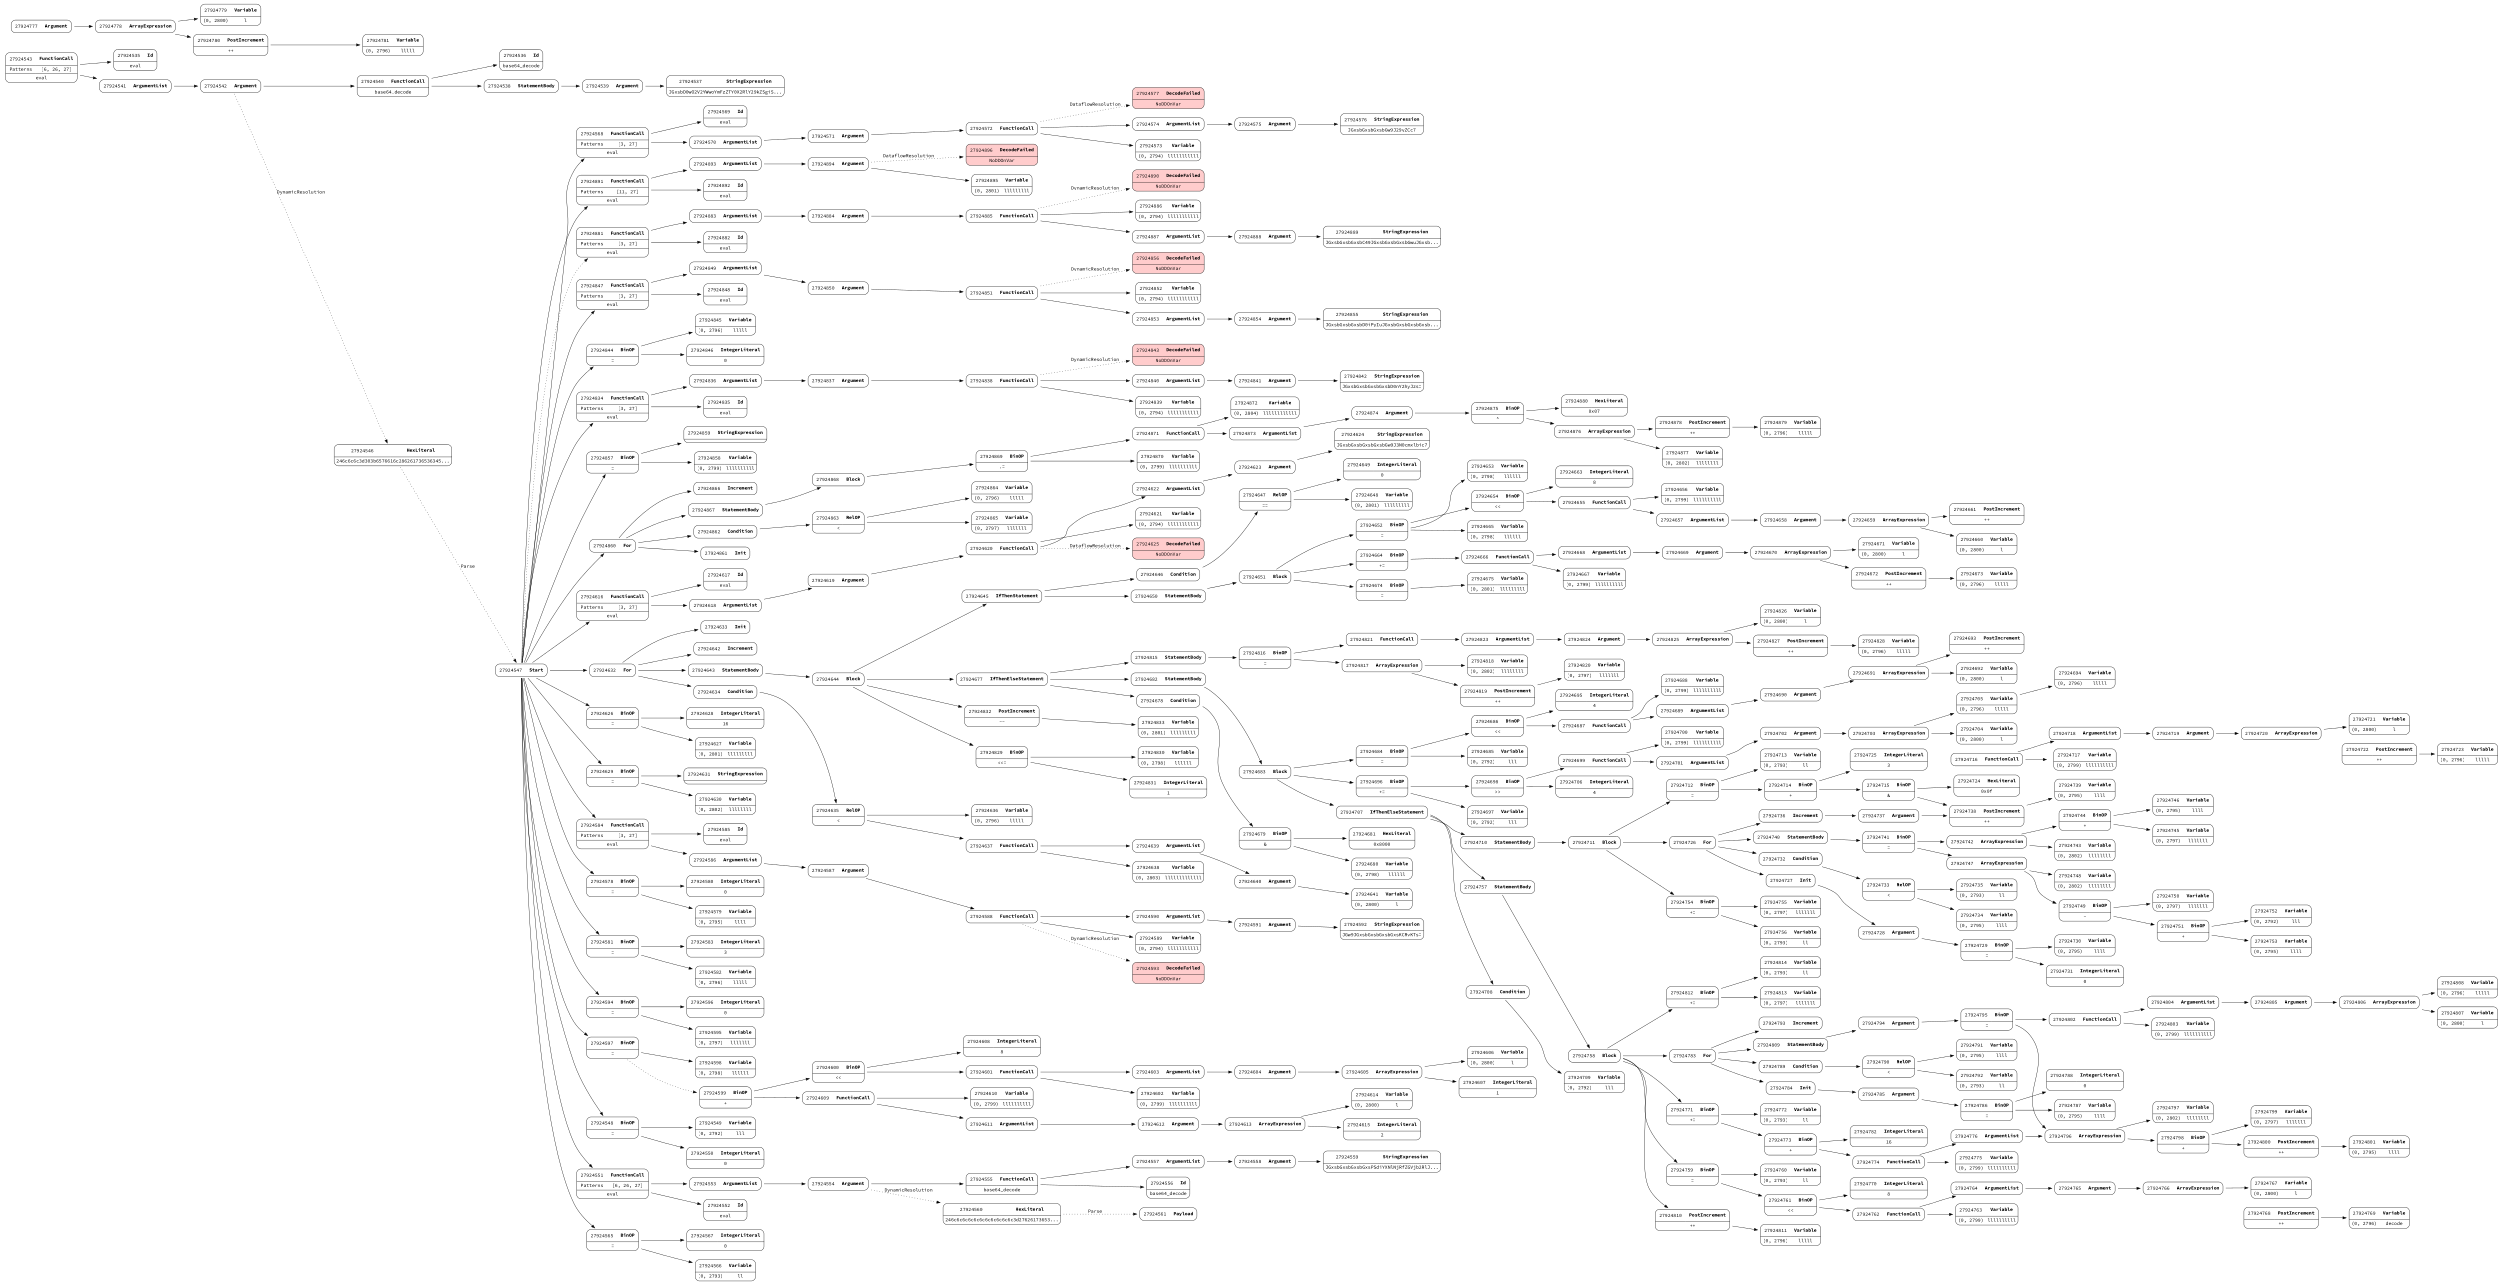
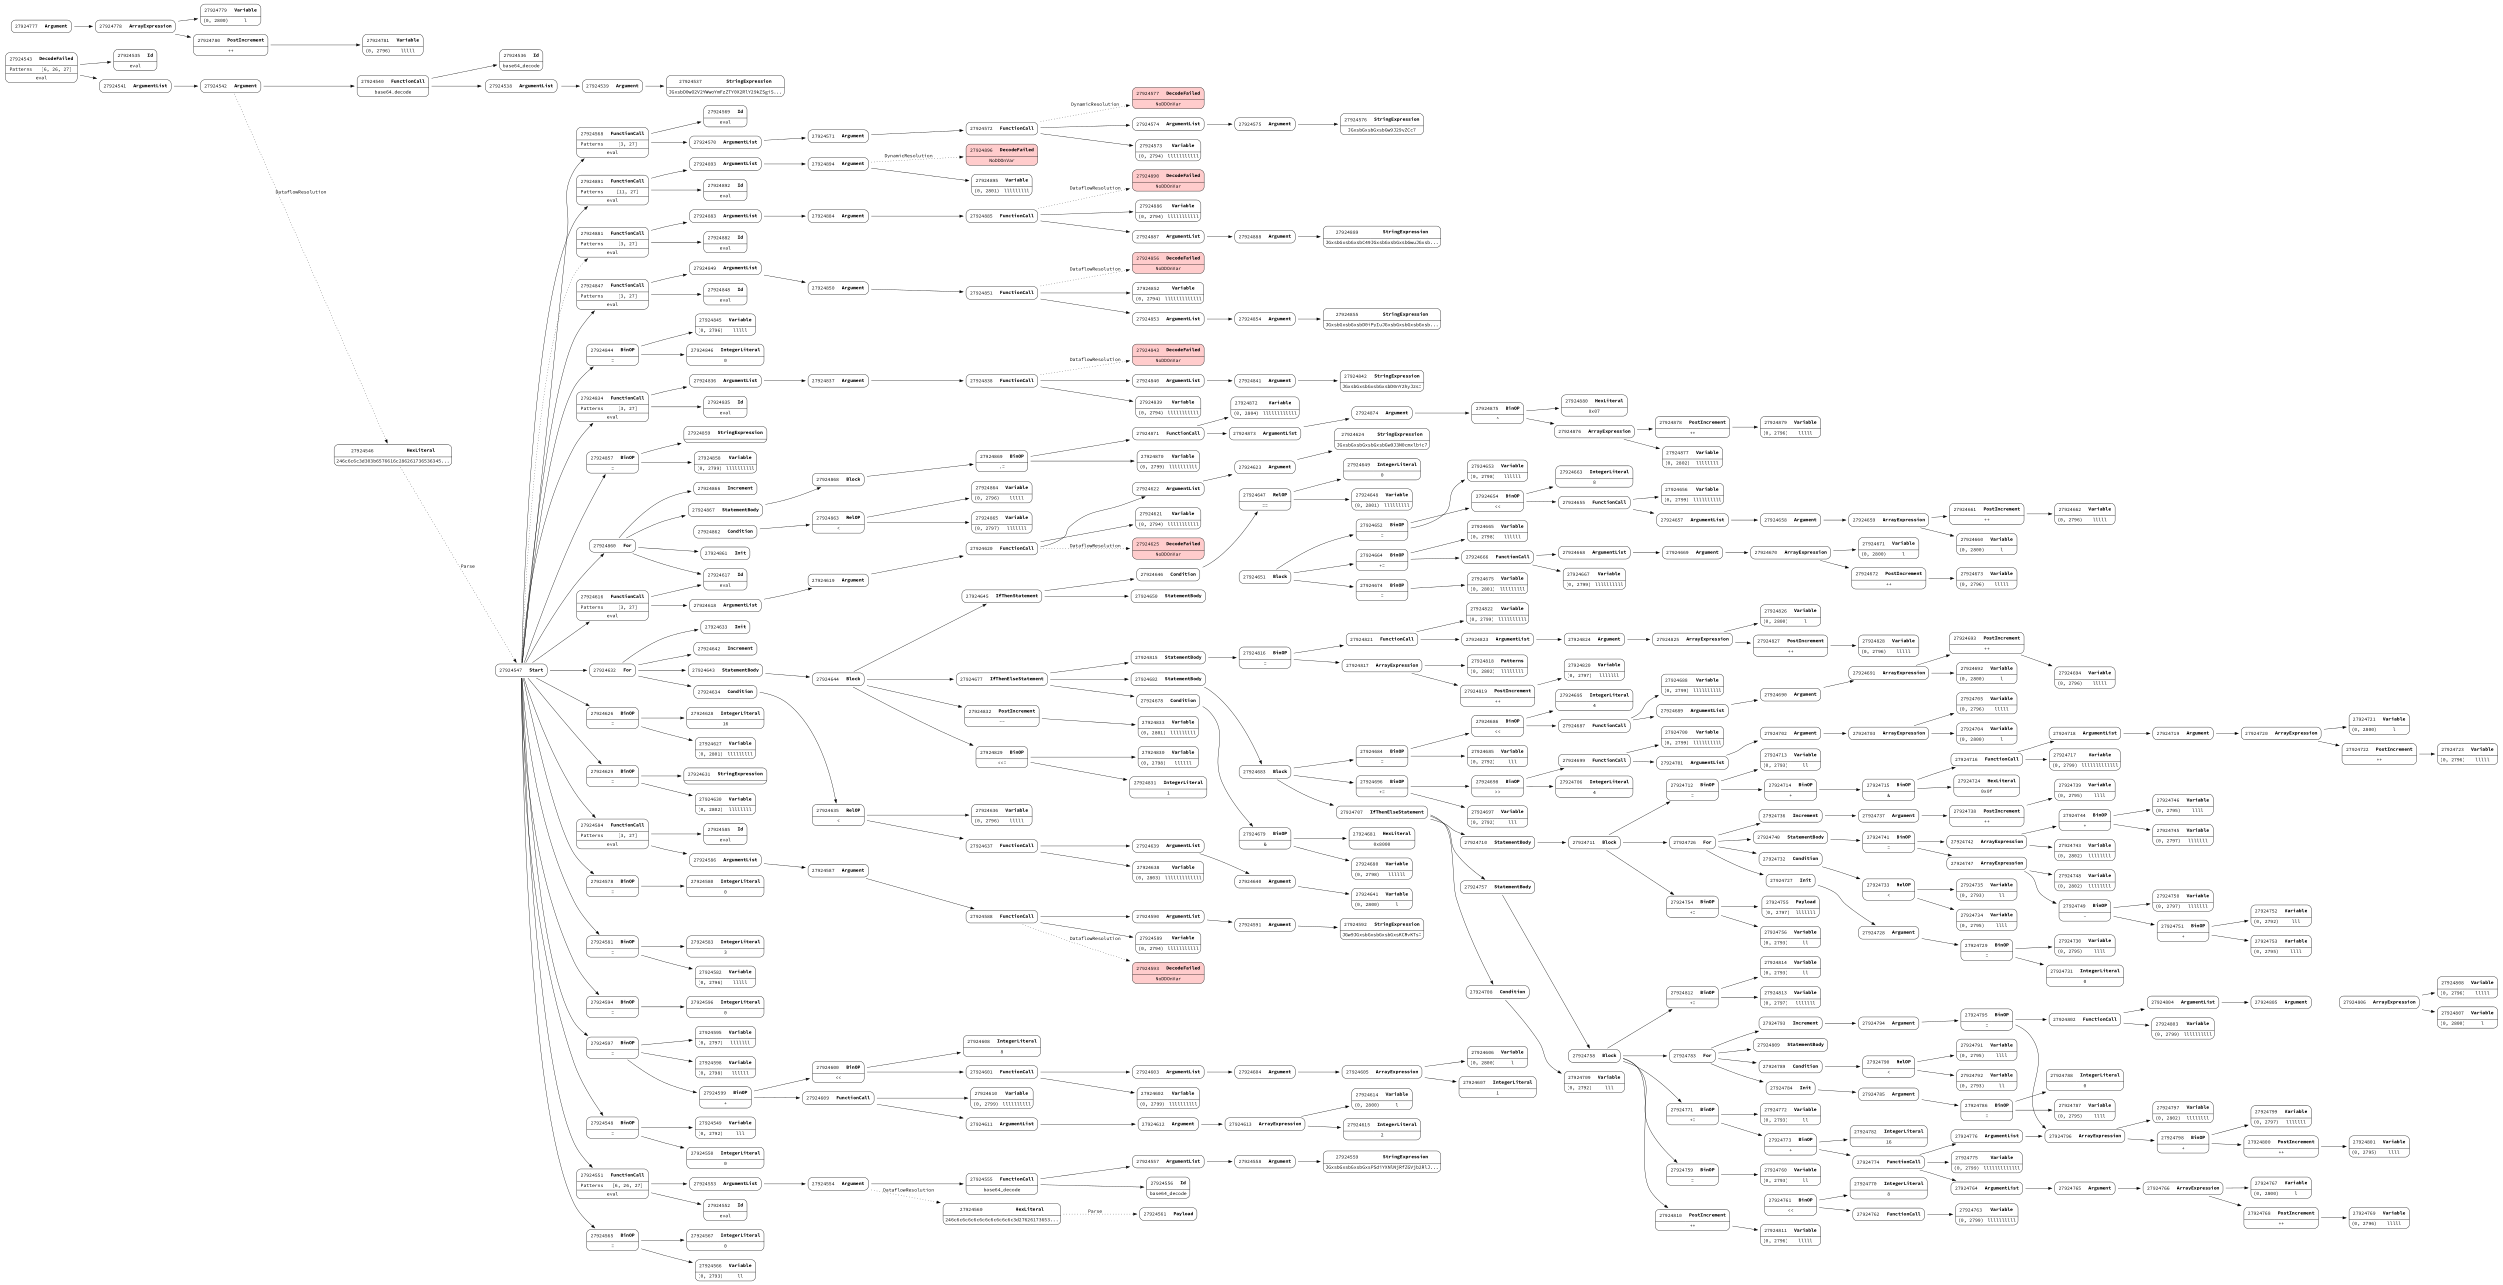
node "27924543": text "FunctionCall" -> "DecodeFailed"
node "27924538": text "StatementBody" -> "ArgumentList"
edge "27924572" -> "27924577": label "DataflowResolution" -> "DynamicResolution"
edge "27924894" -> "27924896": label "DataflowResolution" -> "DynamicResolution"
edge "27924885" -> "27924890": label "DynamicResolution" -> "DataflowResolution"
edge "27924542" -> "27924546": label "DynamicResolution" -> "DataflowResolution"
edge "27924851" -> "27924856": label "DynamicResolution" -> "DataflowResolution"
node "27924852": text "lllllllllll" -> "lllllllllllll"
edge "27924838" -> "27924843": label "DynamicResolution" -> "DataflowResolution"
node "27924662": added
edge "27924652" -> "27924665": now "27924664" -> "27924665"
edge "27924860" -> "27924862": now "27924860" -> "27924617"
edge "27924650" -> "27924651": removed
node "27924822": added
node "27924818": text "Variable" -> "Patterns"
edge "27924705" -> "27924694": now "27924693" -> "27924694"
edge "27924720" -> "27924722": added
node "27924725": removed
node "27924717": text "llllllllll" -> "lllllllllllll"
edge "27924715" -> "27924738": now "27924715" -> "27924716"
node "27924755": text "Variable" -> "Payload"
node "27924579": removed
edge "27924588" -> "27924593": label "DynamicResolution" -> "DataflowResolution"
edge "27924805" -> "27924806": removed
edge "27924594" -> "27924595": now "27924597" -> "27924595"
edge "27924809" -> "27924794": now "27924793" -> "27924794"
edge "27924597" -> "27924599": style dotted -> solid
node "27924775": text "llllllllll" -> "lllllllllllll"
edge "27924759" -> "27924761": removed
edge "27924554" -> "27924560": label "DynamicResolution" -> "DataflowResolution"
edge "27924766" -> "27924768": added
edge "27924762" -> "27924764": now "27924774" -> "27924764"
node "27924769": text "decode" -> "lllll"
